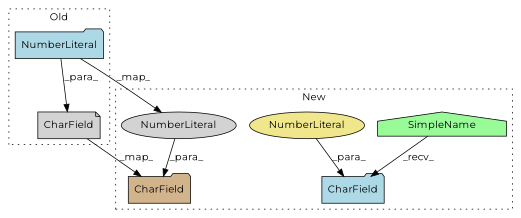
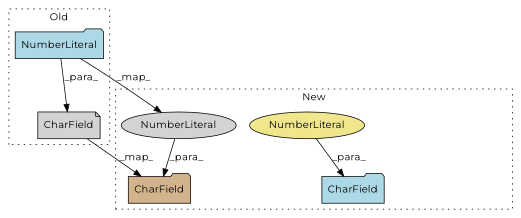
node "SimpleName": removed
